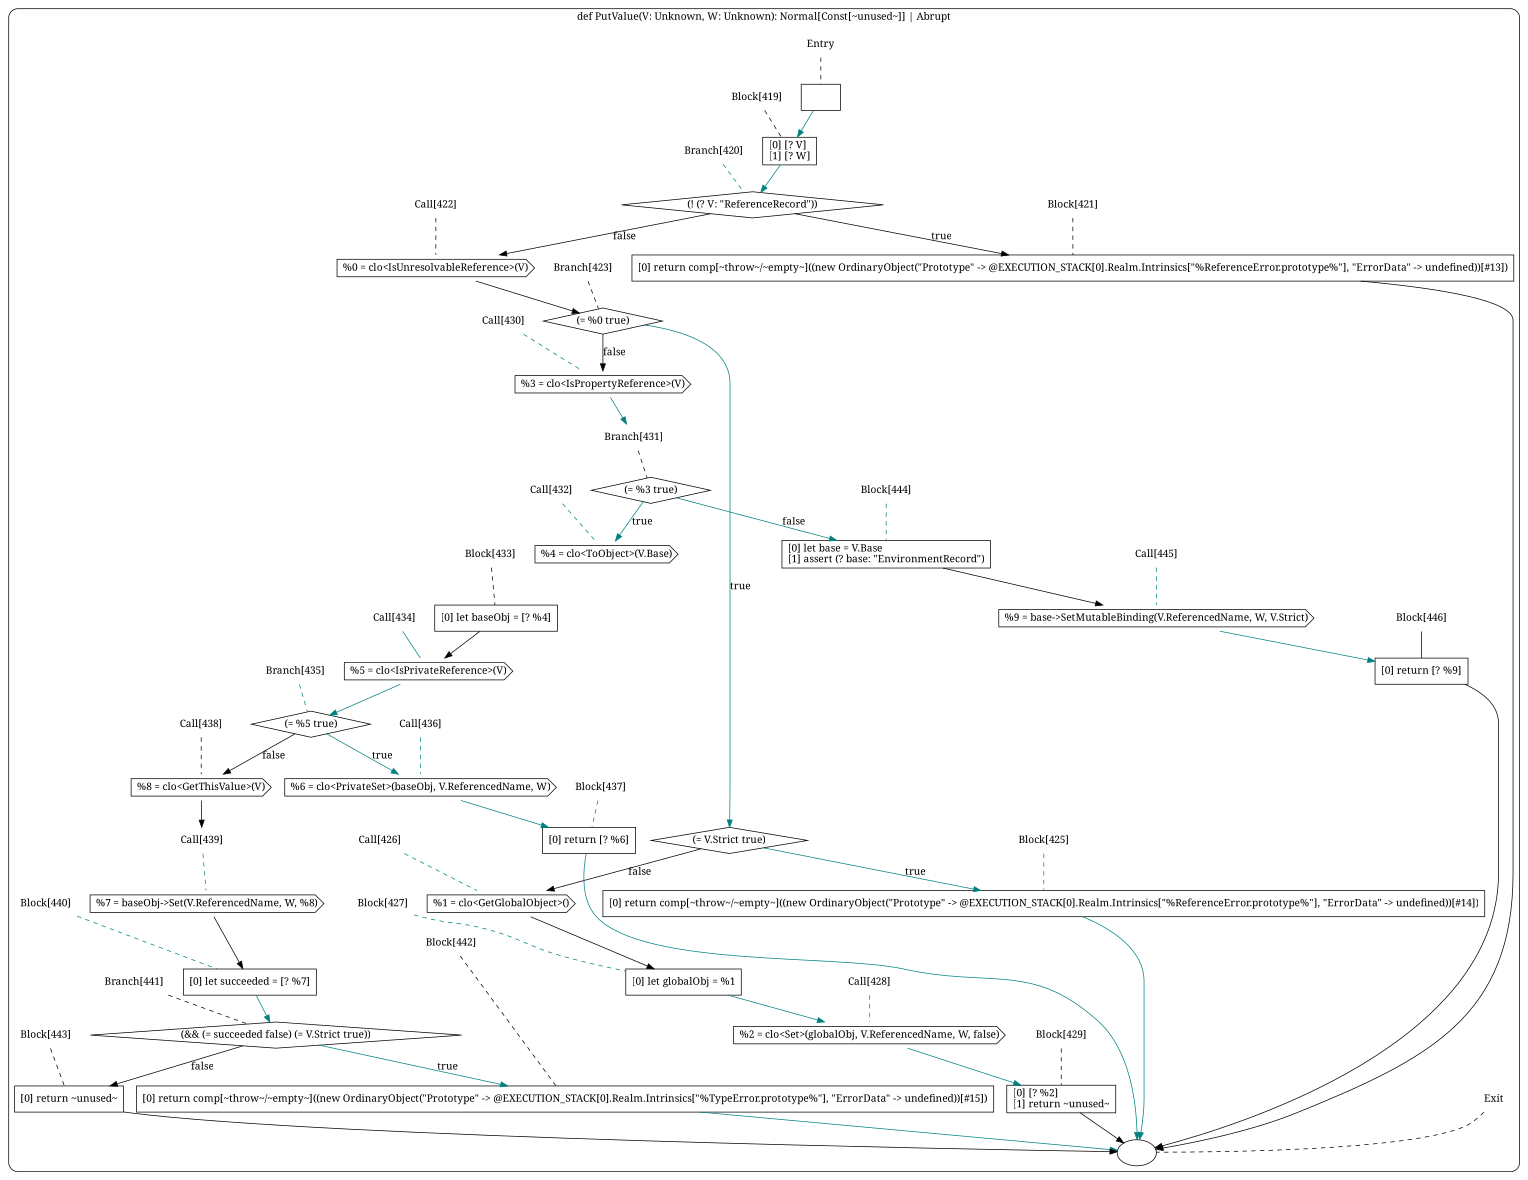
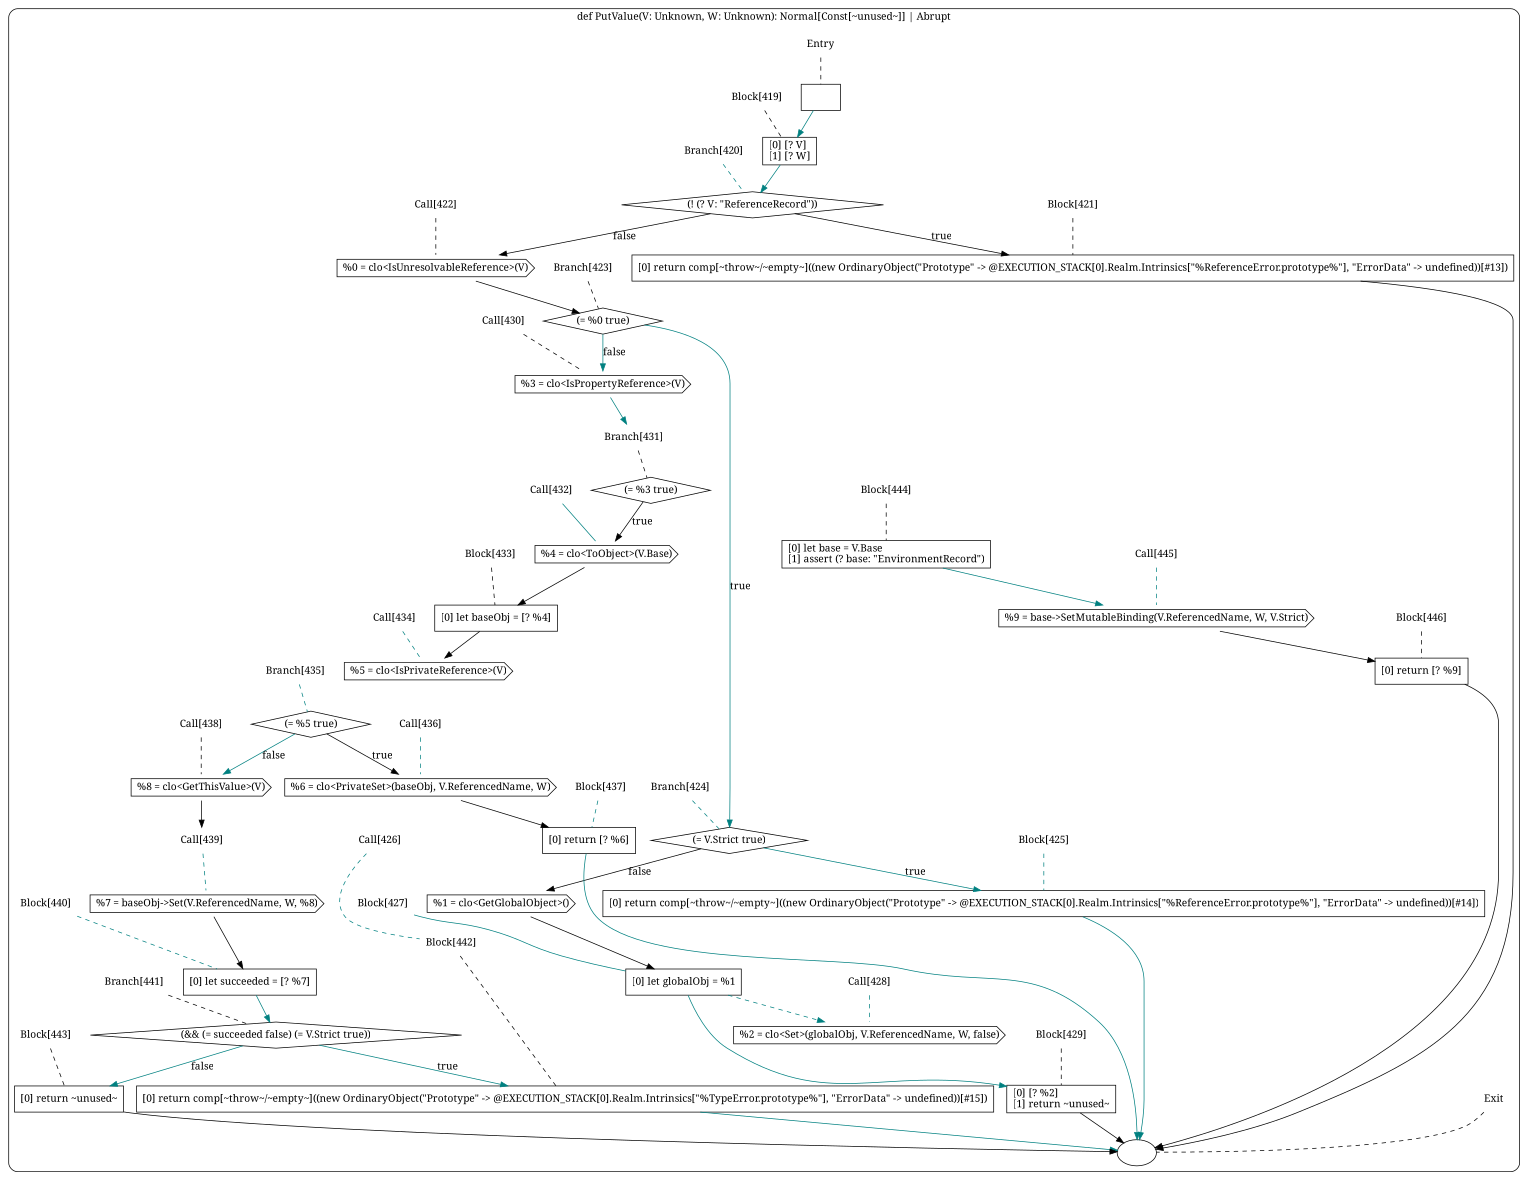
edge "(= %0 true)" -> "%3 = clo<IsPropertyReference>(V)": color black -> teal
edge "Call[430]" -- "%3 = clo<IsPropertyReference>(V)": color teal -> black
edge "(= %3 true)" -> "%4 = clo<ToObject>(V.Base)": color teal -> black
edge "(= %3 true)" -> "[0] let base = V.Base": removed, label "false"
edge "Call[432]" -- "%4 = clo<ToObject>(V.Base)": style dashed -> solid
edge "Block[444]" -- "[0] let base = V.Base": color teal -> black
edge "%4 = clo<ToObject>(V.Base)" -> "[0] let baseObj = [? %4]": added
edge "[0] let base = V.Base" -> "%9 = base->SetMutableBinding(V.ReferencedName, W, V.Strict)": color black -> teal
edge "Call[434]" -- "%5 = clo<IsPrivateReference>(V)": style solid -> dashed
edge "Block[446]" -- "[0] return [? %9]": style solid -> dashed
edge "%9 = base->SetMutableBinding(V.ReferencedName, W, V.Strict)" -> "[0] return [? %9]": color teal -> black
edge "%5 = clo<IsPrivateReference>(V)" -> "(= %5 true)": removed
edge "(= %5 true)" -> "%8 = clo<GetThisValue>(V)": color black -> teal
edge "(= %5 true)" -> "%6 = clo<PrivateSet>(baseObj, V.ReferencedName, W)": color teal -> black
node "Branch[424]": added
edge "%6 = clo<PrivateSet>(baseObj, V.ReferencedName, W)" -> "[0] return [? %6]": color teal -> black
edge "Call[426]" -- "%1 = clo<GetGlobalObject>()": now "Call[426]" -- "Block[442]"
edge "Block[427]" -- "[0] let globalObj = %1": style dashed -> solid
edge "[0] let globalObj = %1" -> "%2 = clo<Set>(globalObj, V.ReferencedName, W, false)": style solid -> dashed
edge "(&& (= succeeded false) (= V.Strict true))" -> "[0] return ~unused~": color black -> teal
edge "%2 = clo<Set>(globalObj, V.ReferencedName, W, false)" -> "[0] [? %2]": now "[0] let globalObj = %1" -> "[0] [? %2]"
